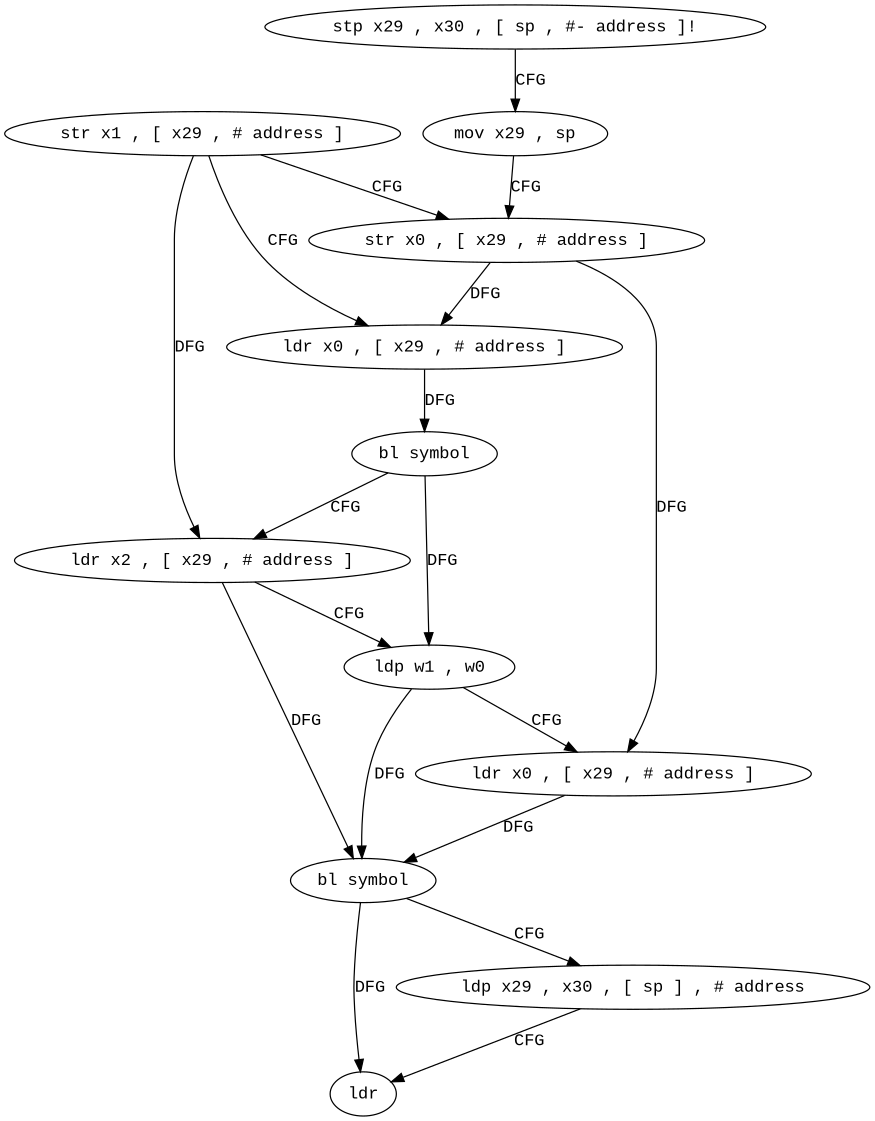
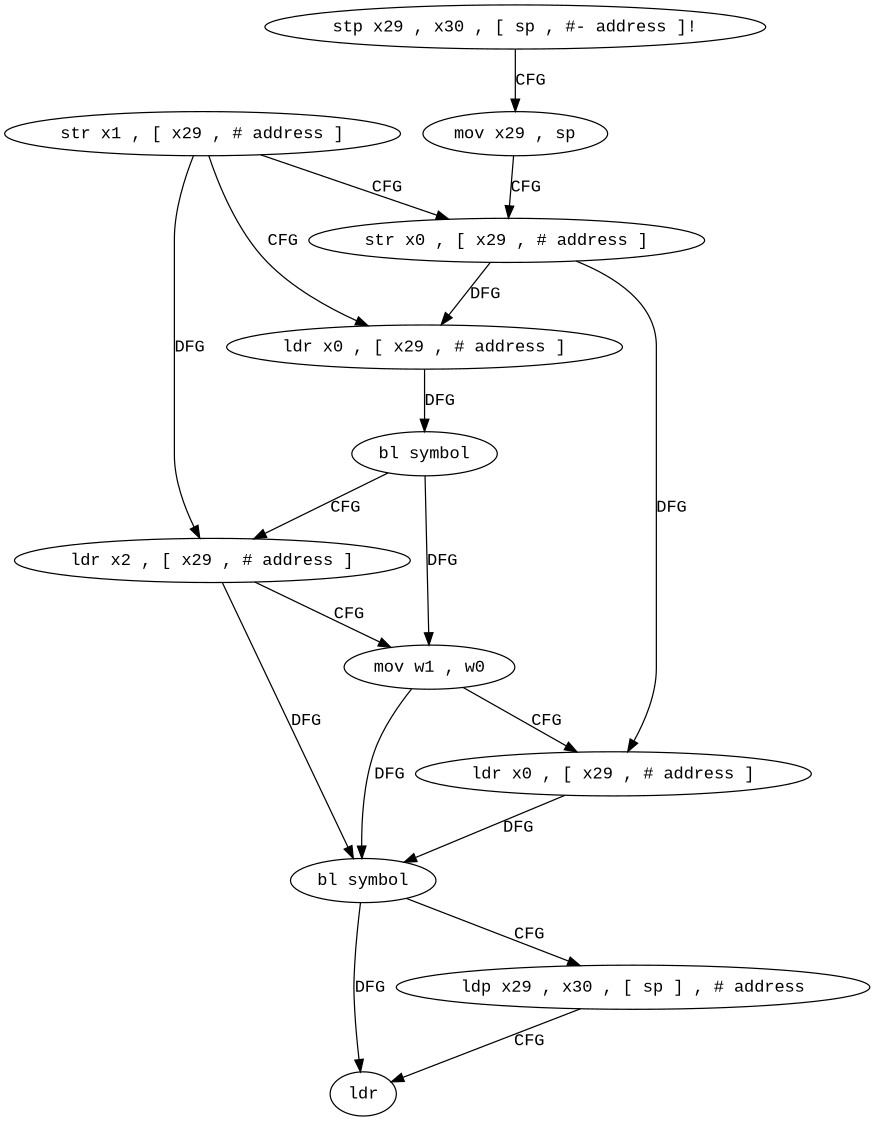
node "ldp w1 , w0": label "ldp w1 , w0" -> "mov w1 , w0"
